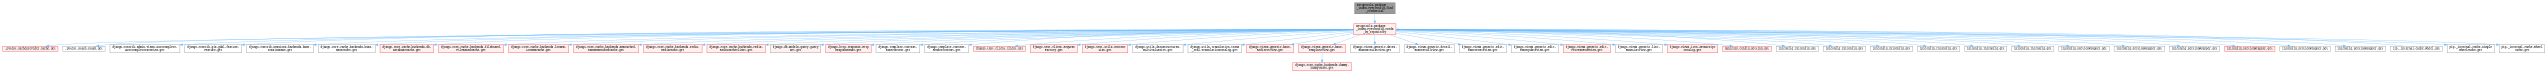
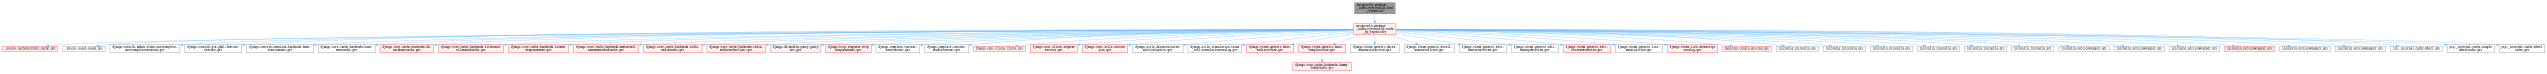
edge "pip._internal.cache.Wheel.get" -> "setuptools.package _index.PyPIConfig.creds _by_repository": reversed
node "django.core.cache.backends.locmem. LocMemCache.get": label "django.core.cache.backends.locmem. LocMemCache.get" -> "django.core.cache.backends.locmem. ResponseBase.get"
